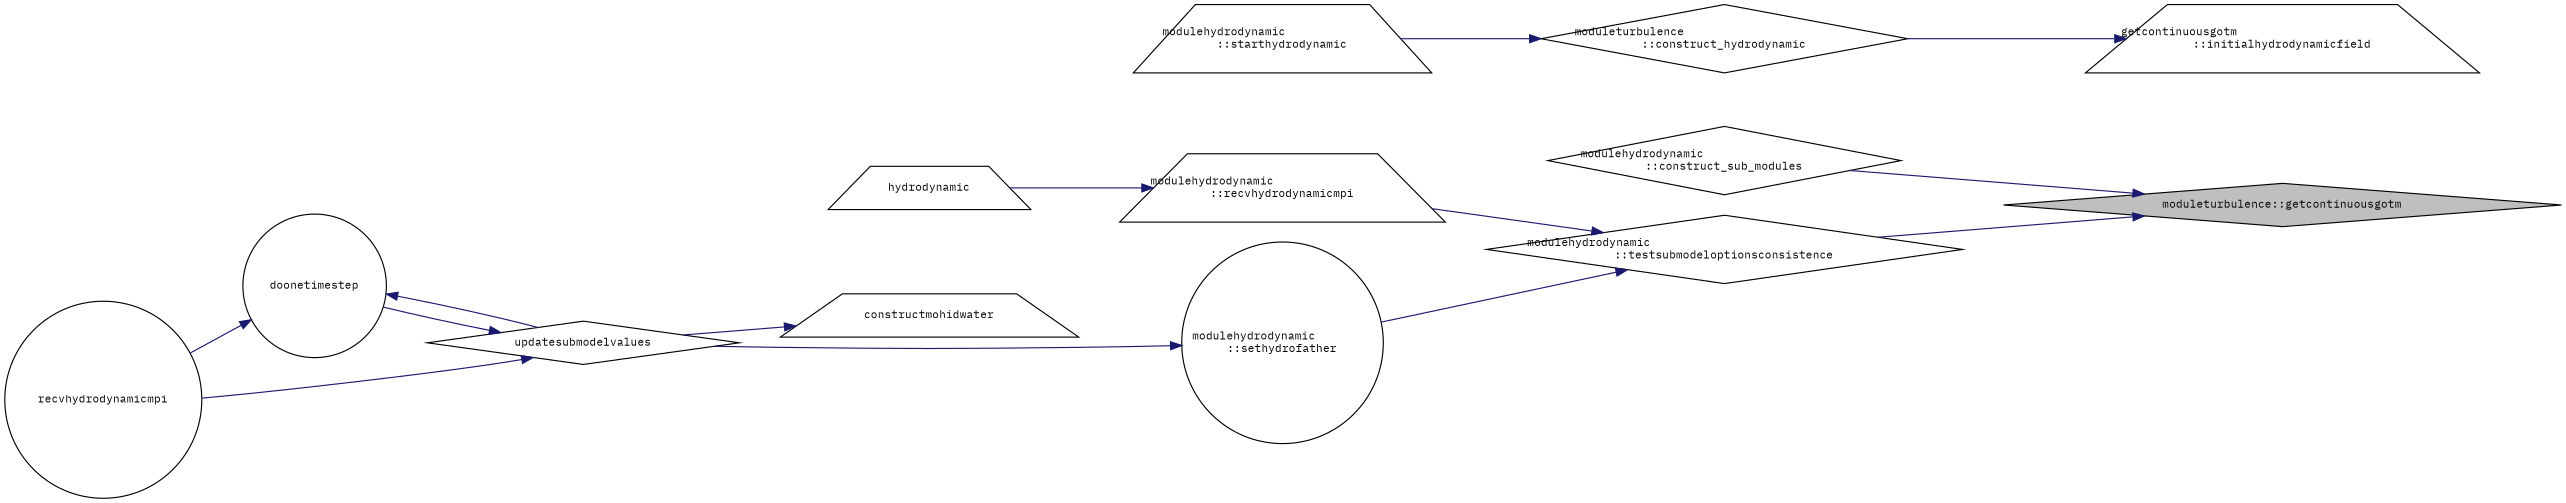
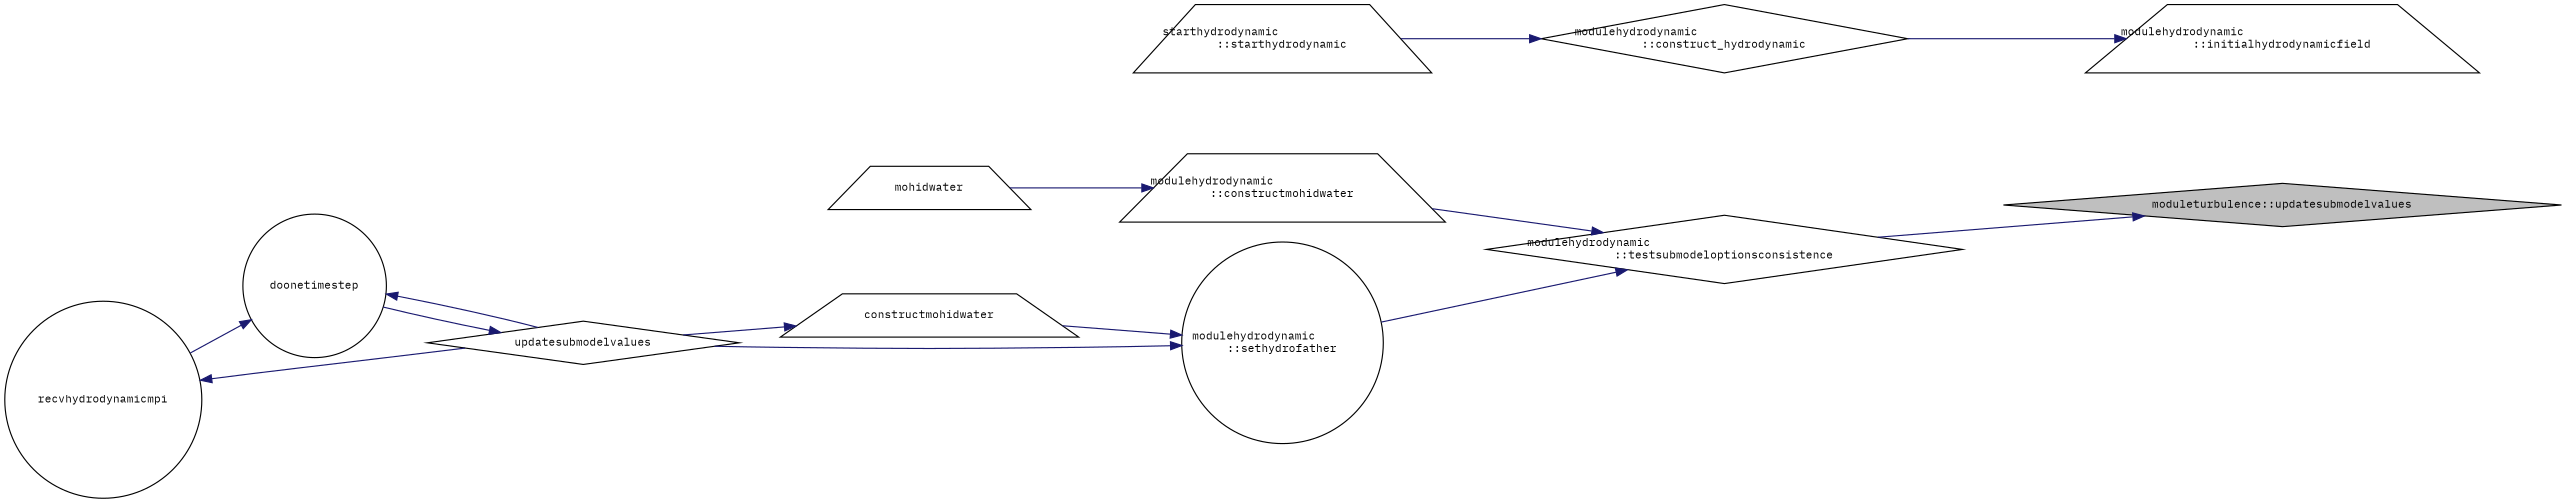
node "modulehydrodynamic ::starthydrodynamic": label "modulehydrodynamic ::starthydrodynamic" -> "starthydrodynamic ::starthydrodynamic"
node "moduleturbulence ::construct_hydrodynamic": label "moduleturbulence ::construct_hydrodynamic" -> "modulehydrodynamic ::construct_hydrodynamic"
node "getcontinuousgotm ::initialhydrodynamicfield": label "getcontinuousgotm ::initialhydrodynamicfield" -> "modulehydrodynamic ::initialhydrodynamicfield"
node "modulehydrodynamic ::construct_sub_modules": removed
node "hydrodynamic": label "hydrodynamic" -> "mohidwater"
node "modulehydrodynamic ::recvhydrodynamicmpi": label "modulehydrodynamic ::recvhydrodynamicmpi" -> "modulehydrodynamic ::constructmohidwater"
node "moduleturbulence::getcontinuousgotm": label "moduleturbulence::getcontinuousgotm" -> "moduleturbulence::updatesubmodelvalues"
edge "constructmohidwater" -> "modulehydrodynamic ::sethydrofather": added
edge "recvhydrodynamicmpi" -> "updatesubmodelvalues": reversed
